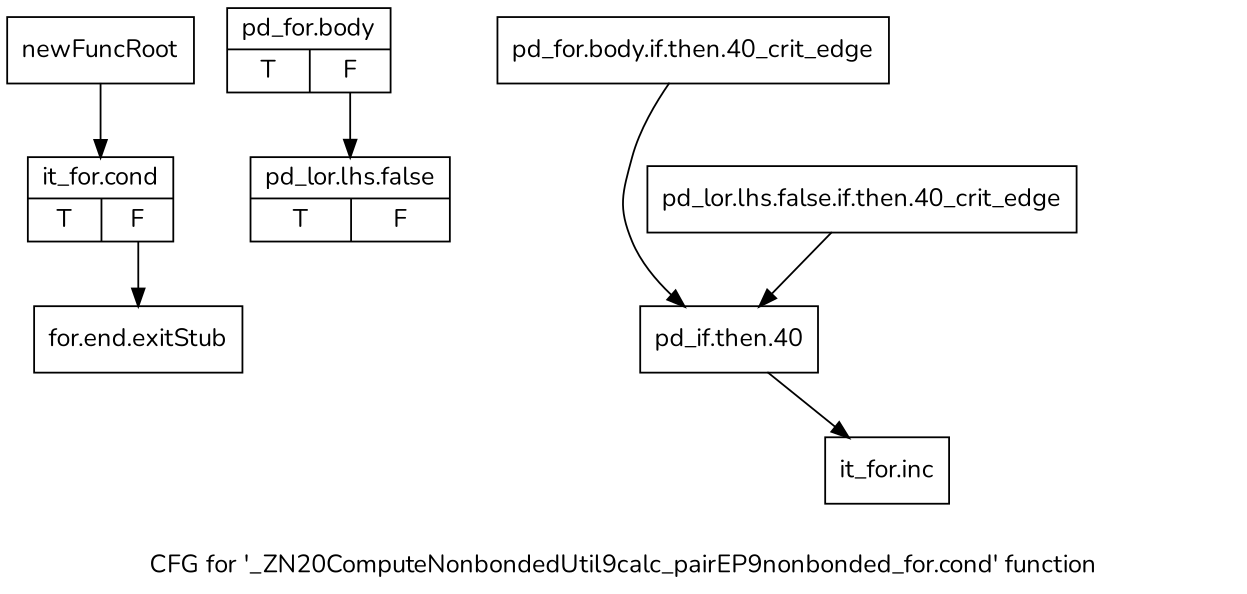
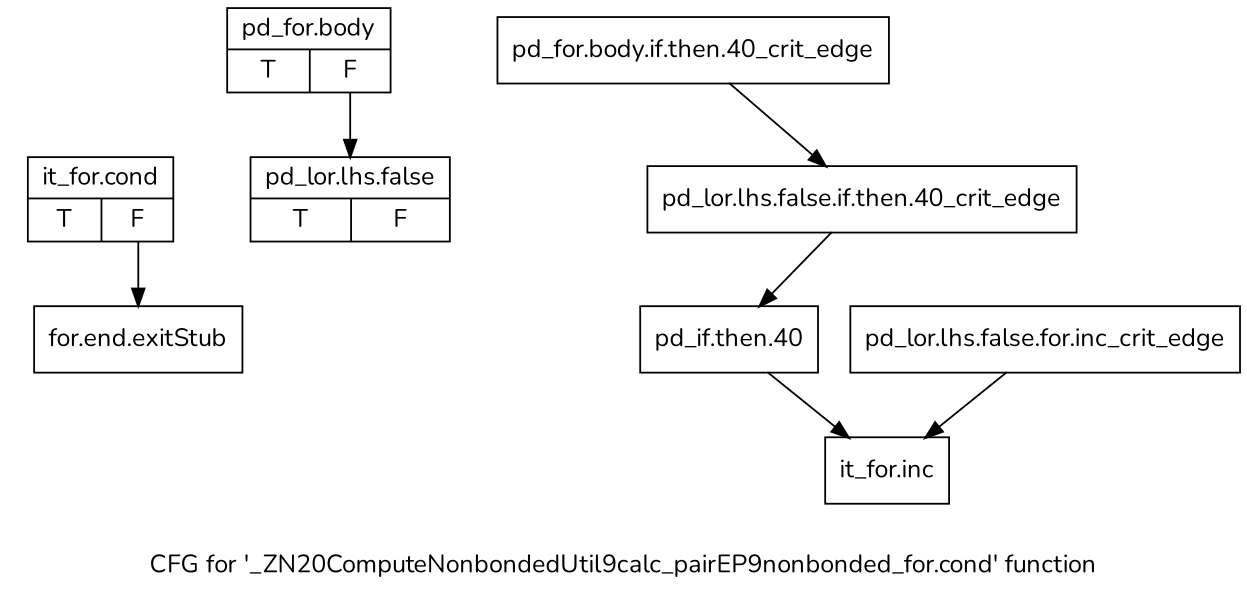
node "newFuncRoot": removed
edge "pd_for.body.if.then.40_crit_edge" -> "pd_if.then.40": now "pd_for.body.if.then.40_crit_edge" -> "pd_lor.lhs.false.if.then.40_crit_edge"
node "pd_lor.lhs.false.for.inc_crit_edge": added
